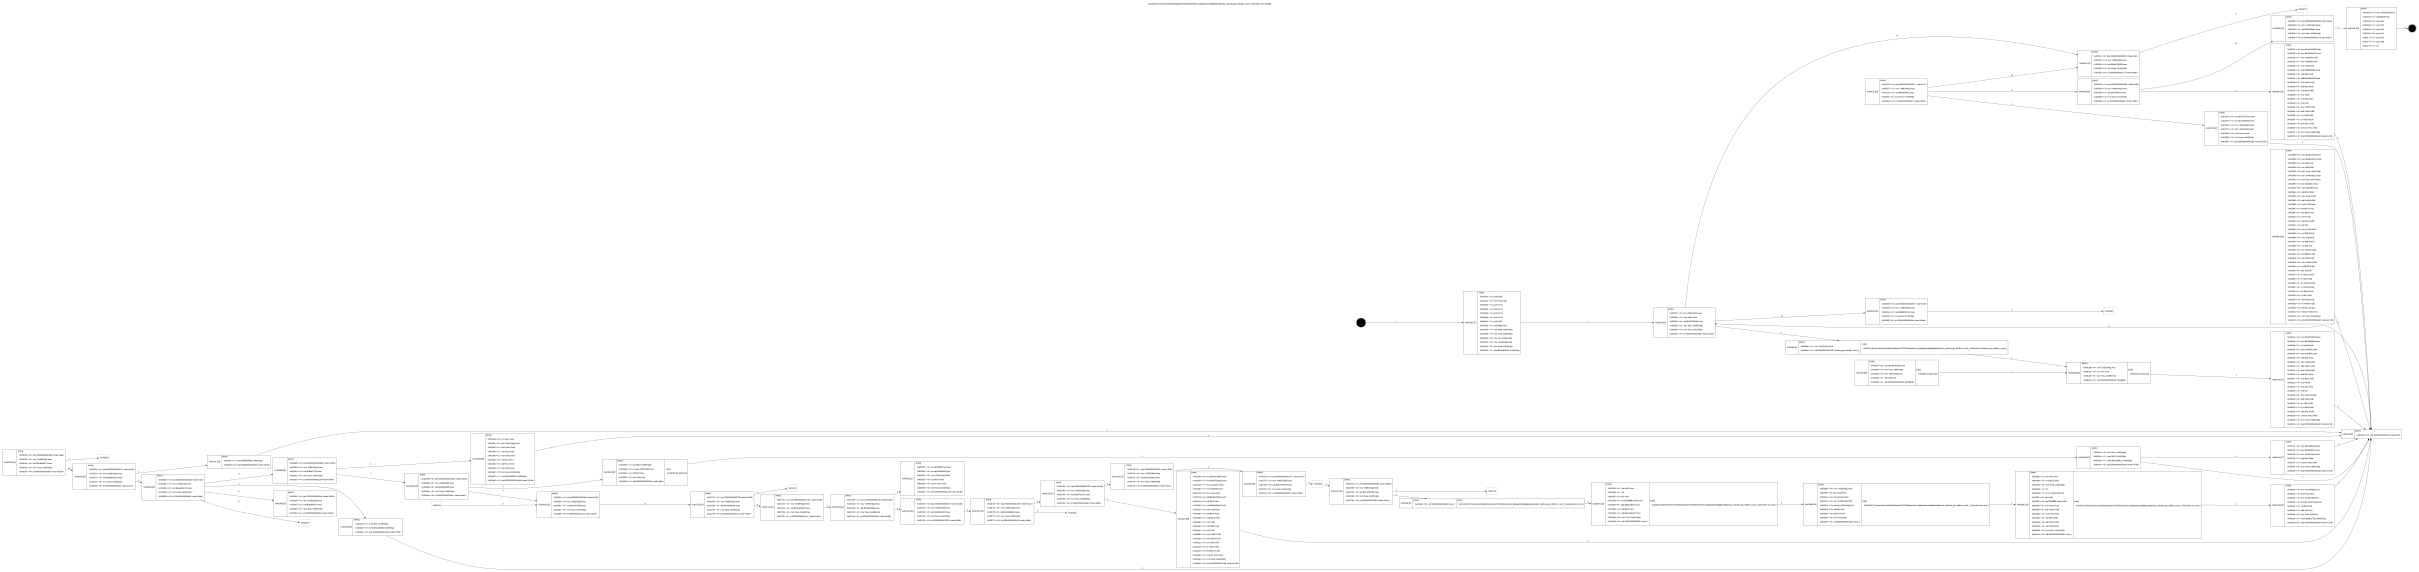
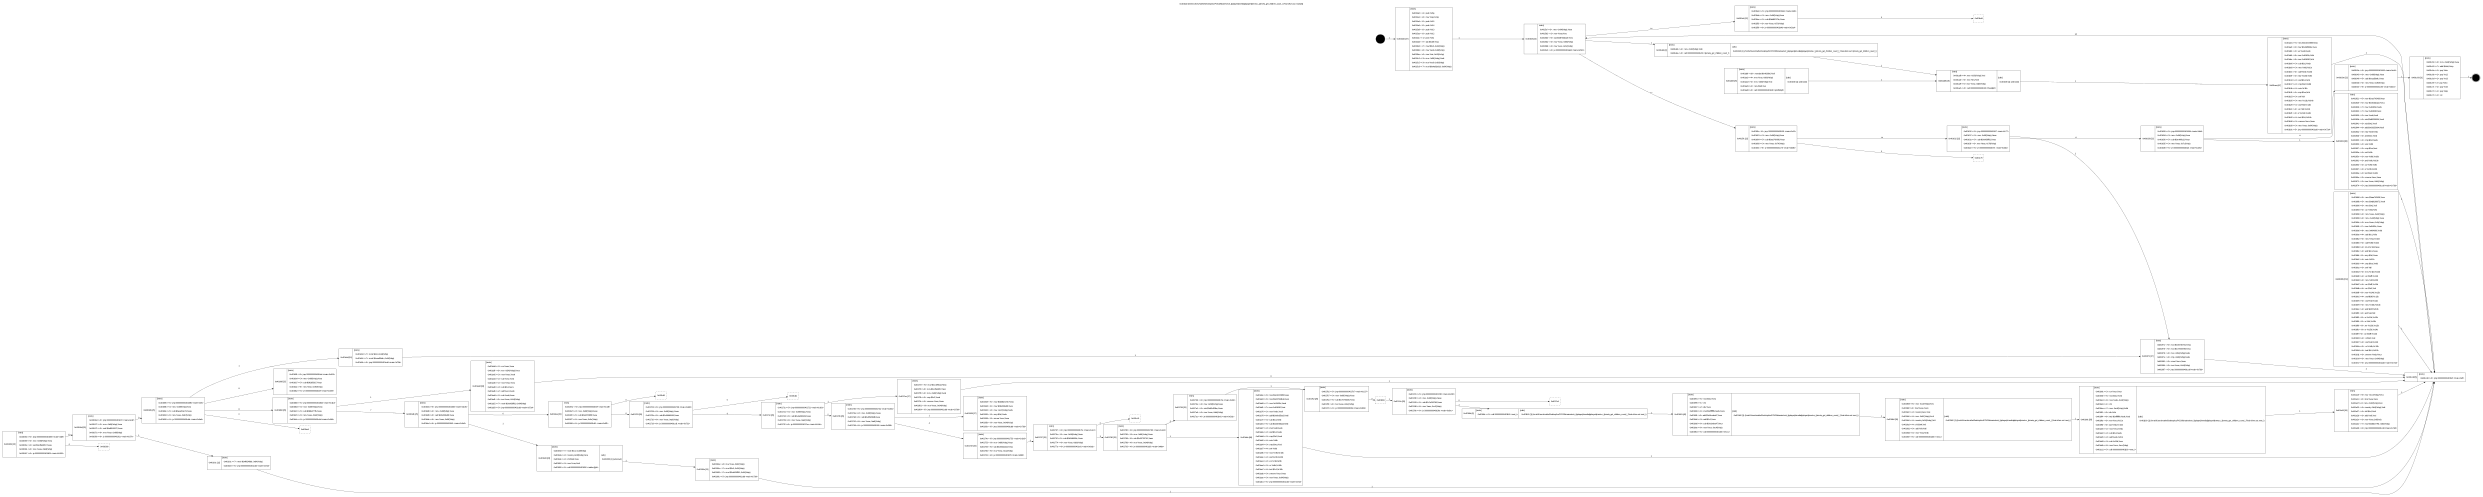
edge "0x401612 [22]" -> "0x4015fc [22]": reversed
edge "0x40195a [23]" -> "0x4017ee [27]": now "0x40171c [25]" -> "0x4017ee [27]"
edge "0x401c91" -> "0x4016ea [25]": reversed
edge "0x401c4d [19]" -> "0x401cdd [5]": now "0x401c4d [19]" -> "0x401971 [27]"
